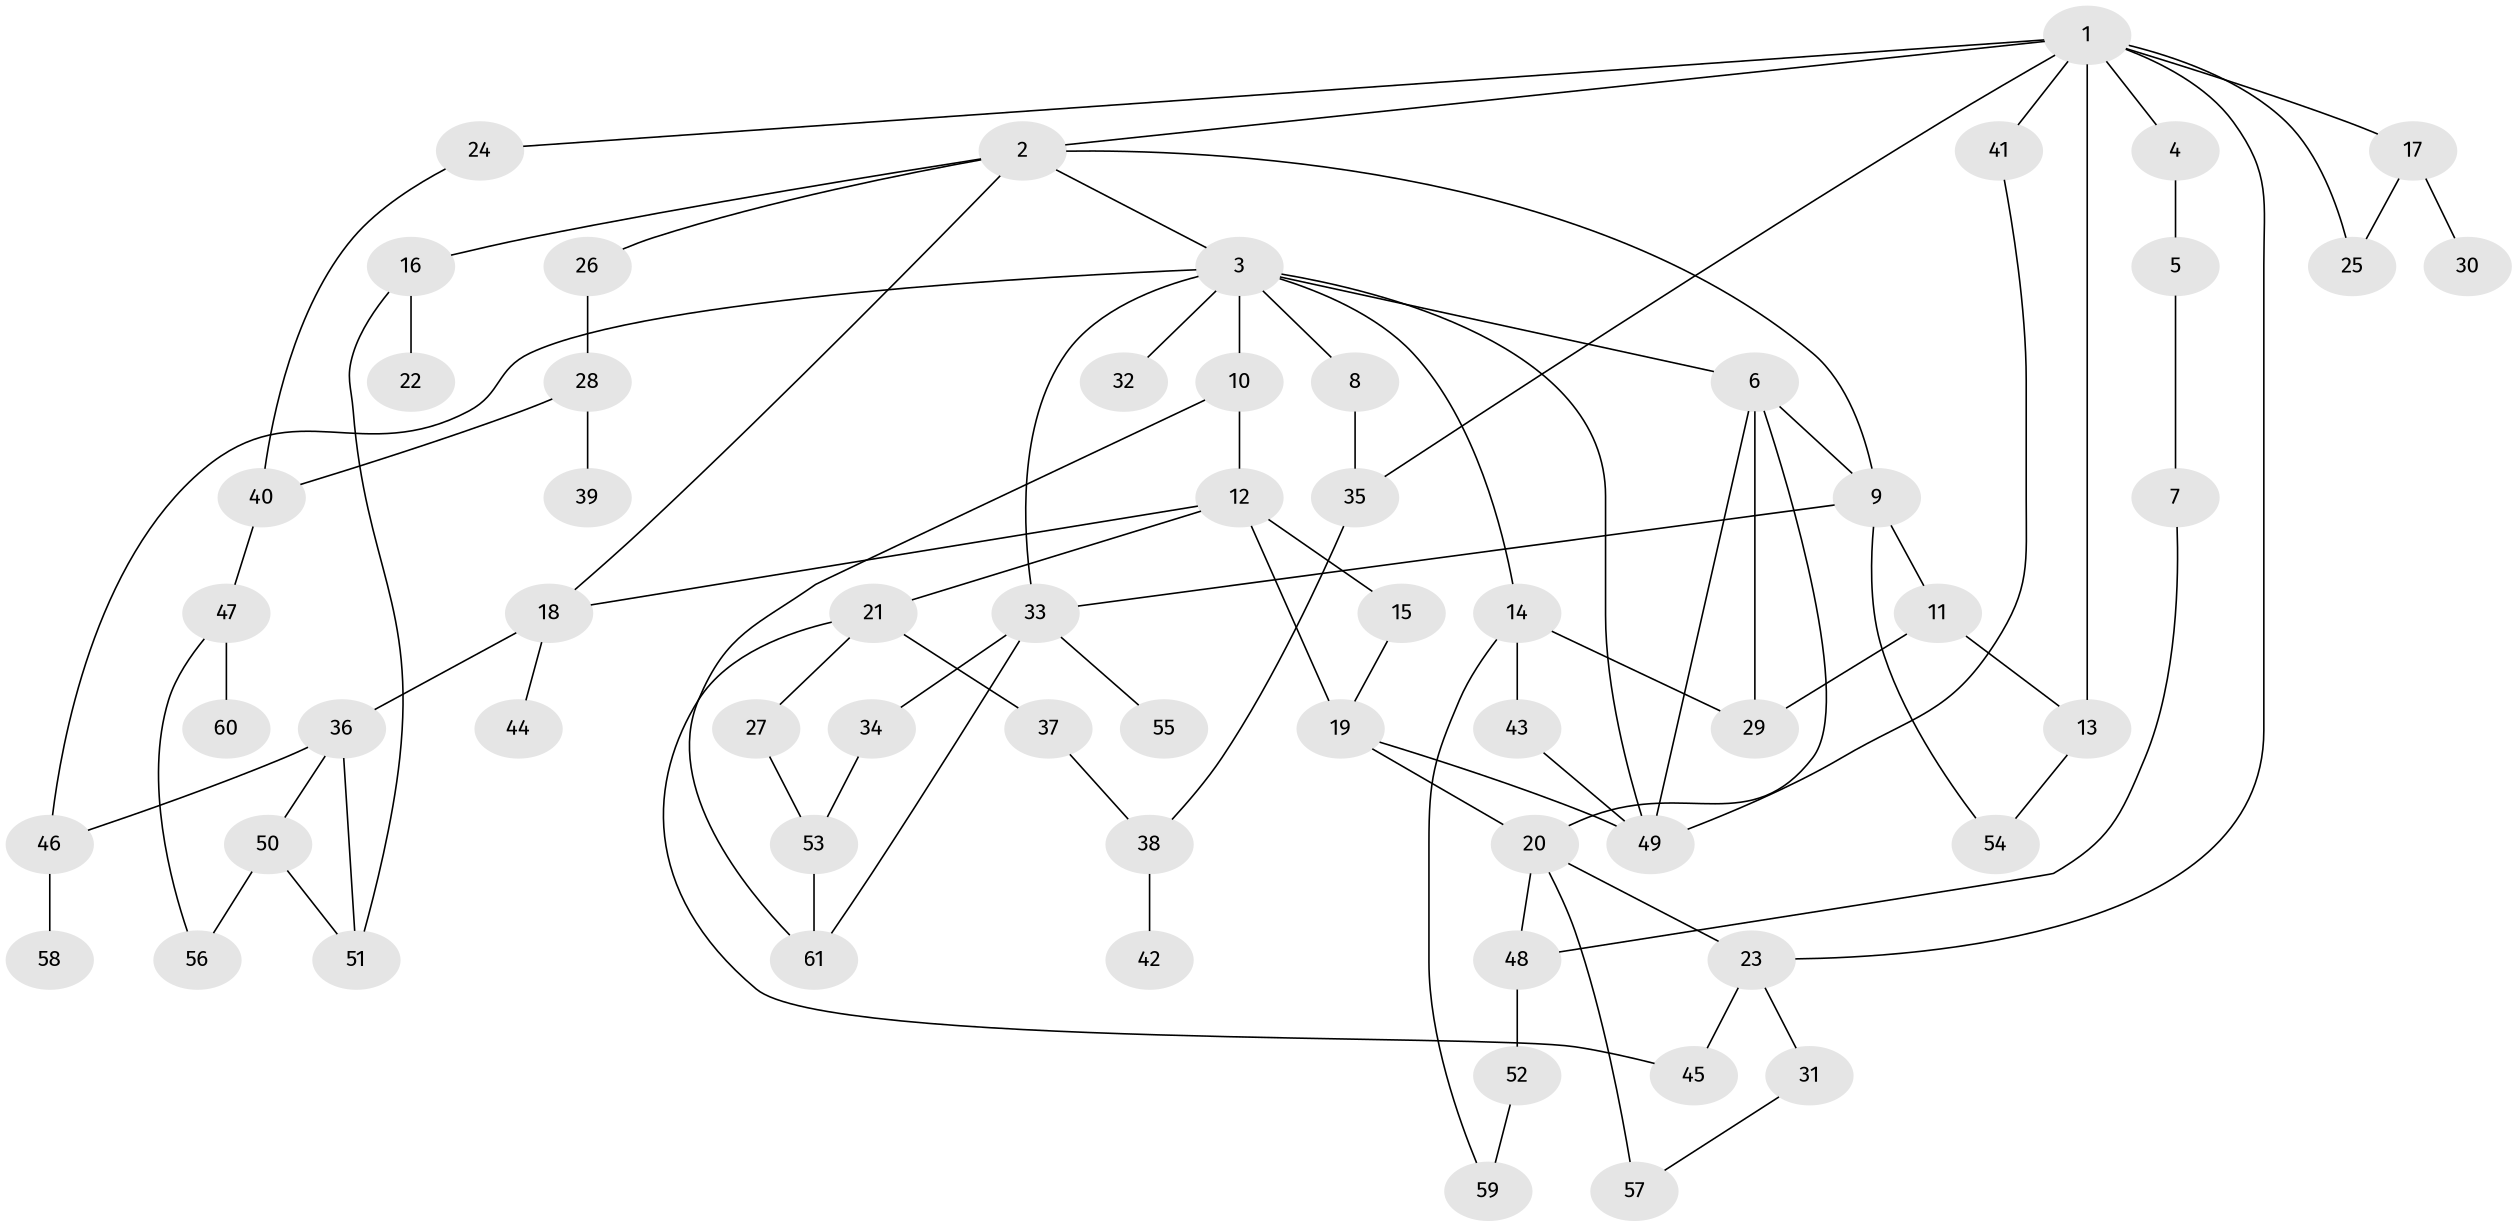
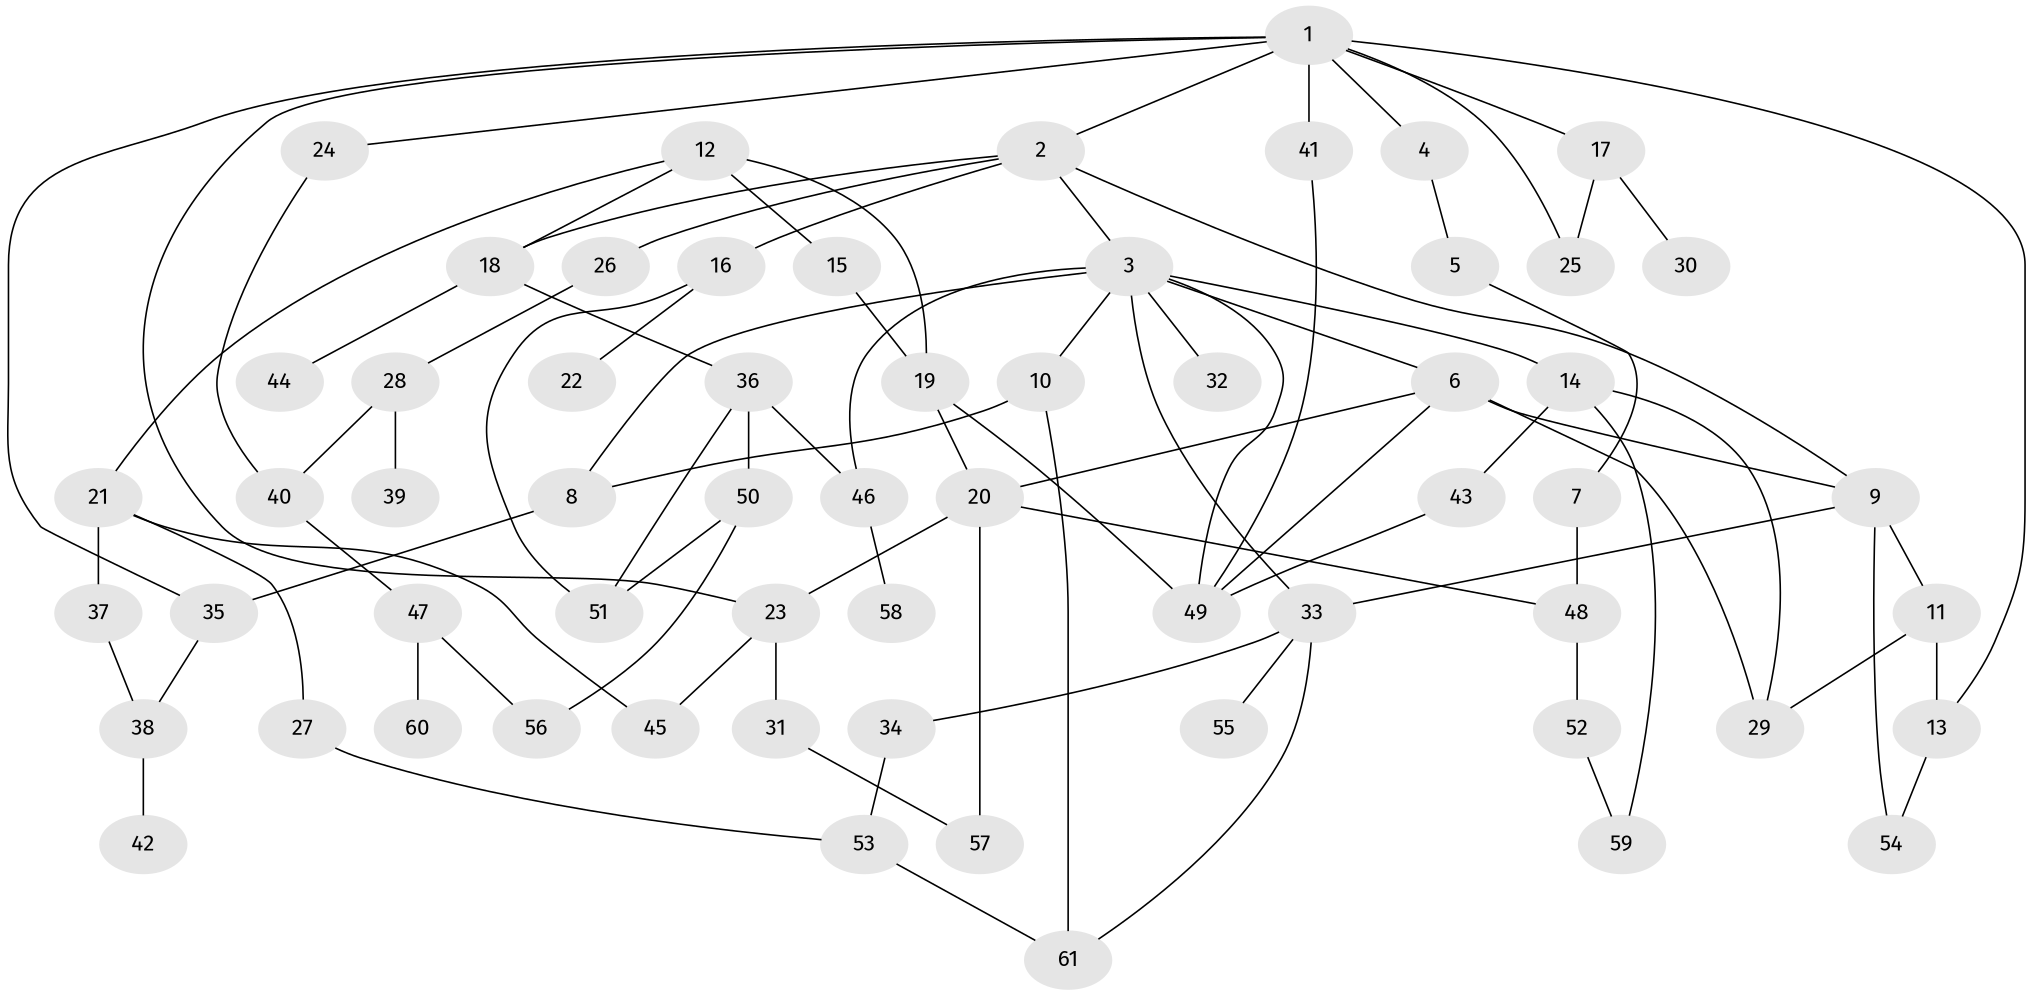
edge "10" -- "12": now "10" -- "8"
